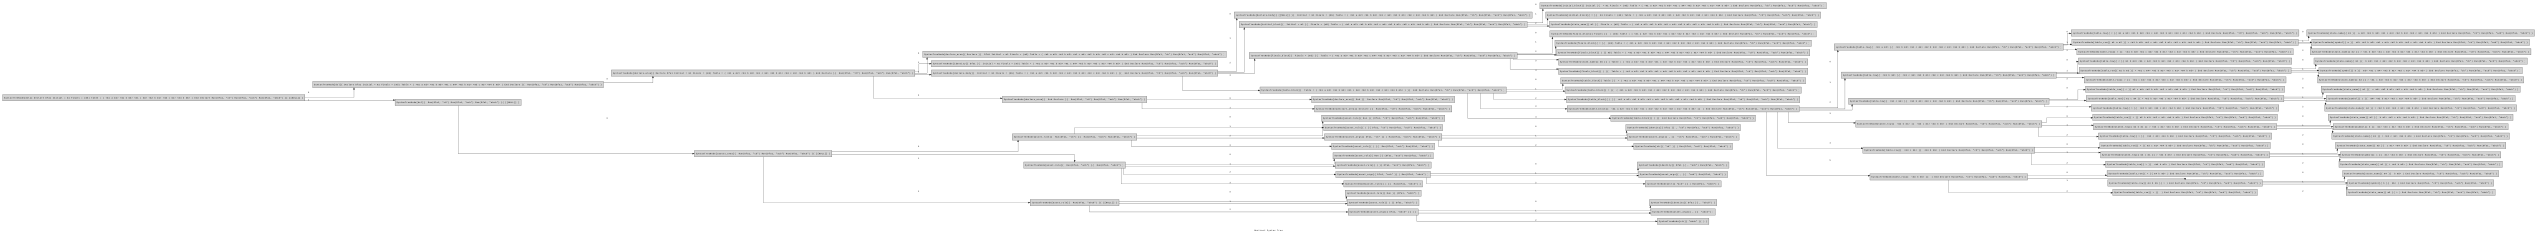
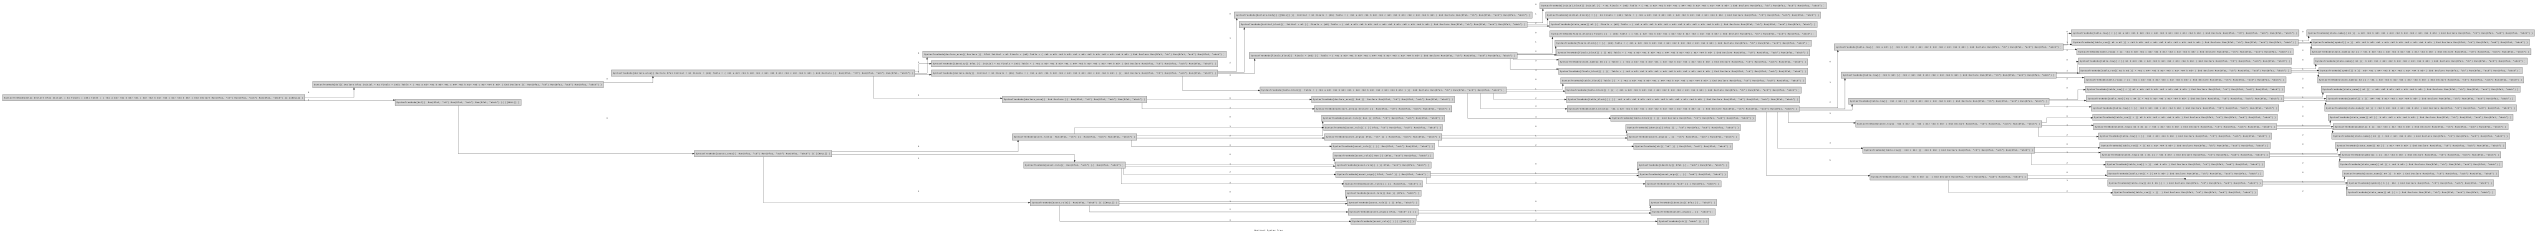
node "SyntaxTreeNode[asset_rule]{ ) }{ [[NULL]] }": added
